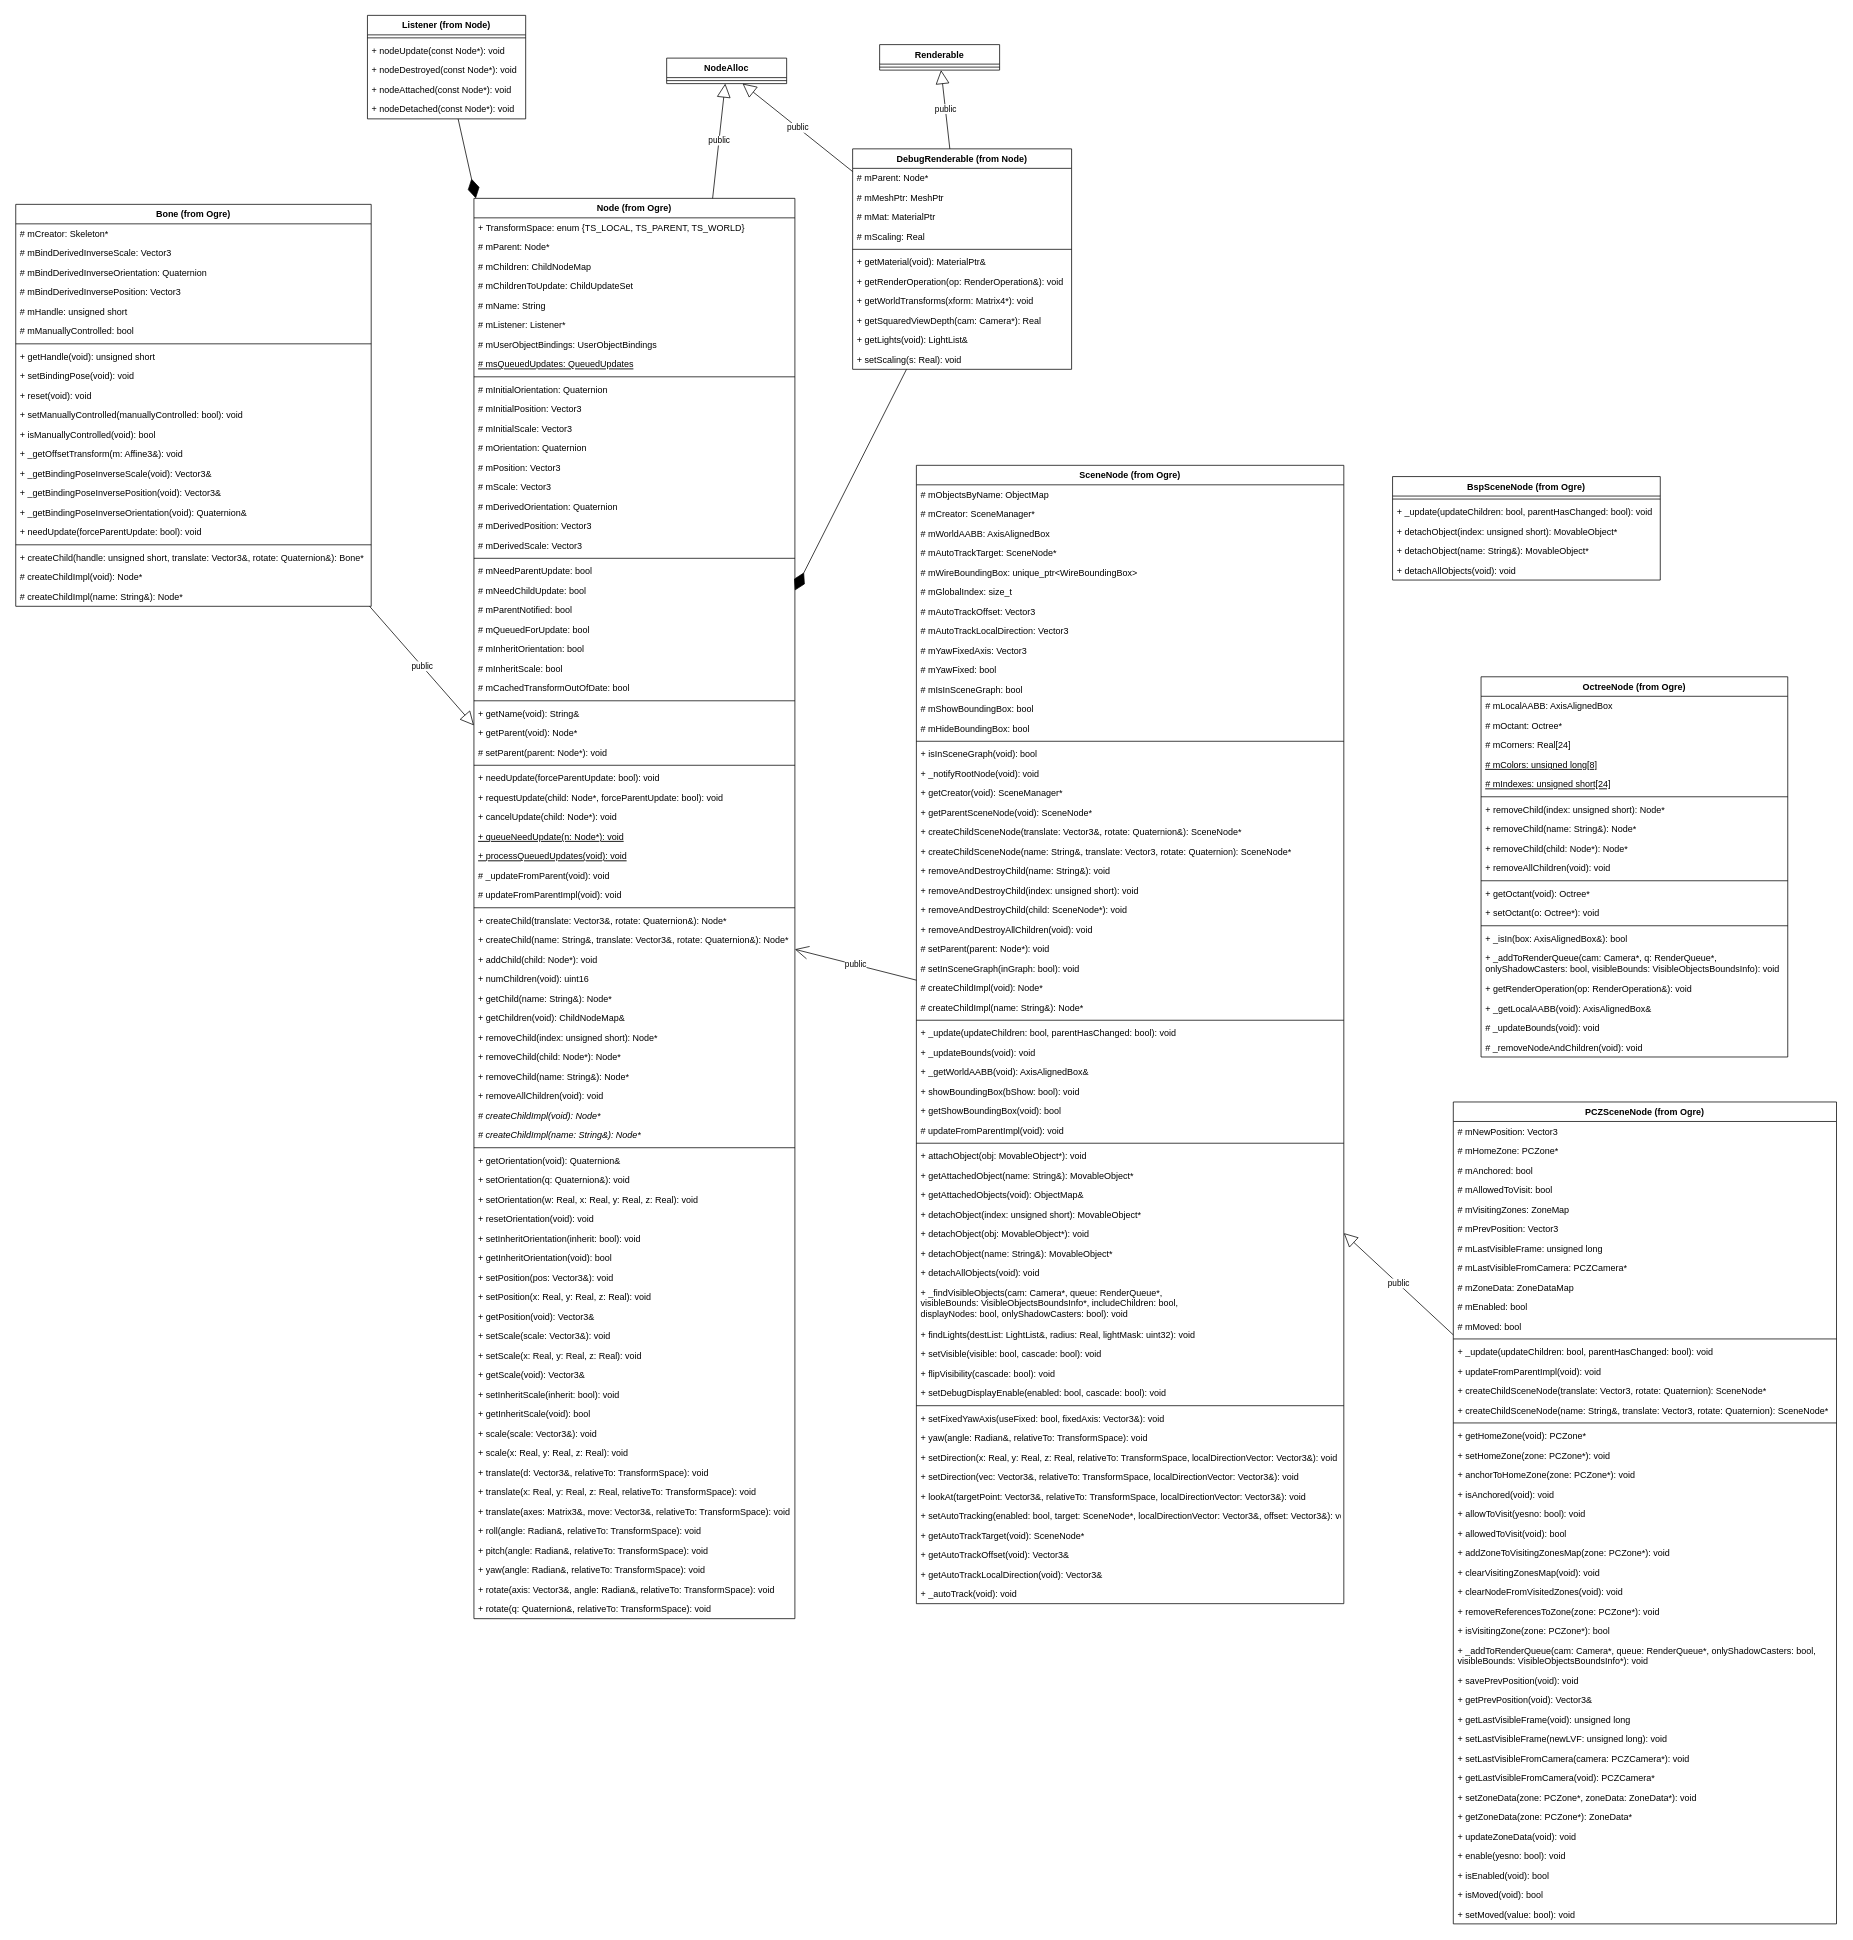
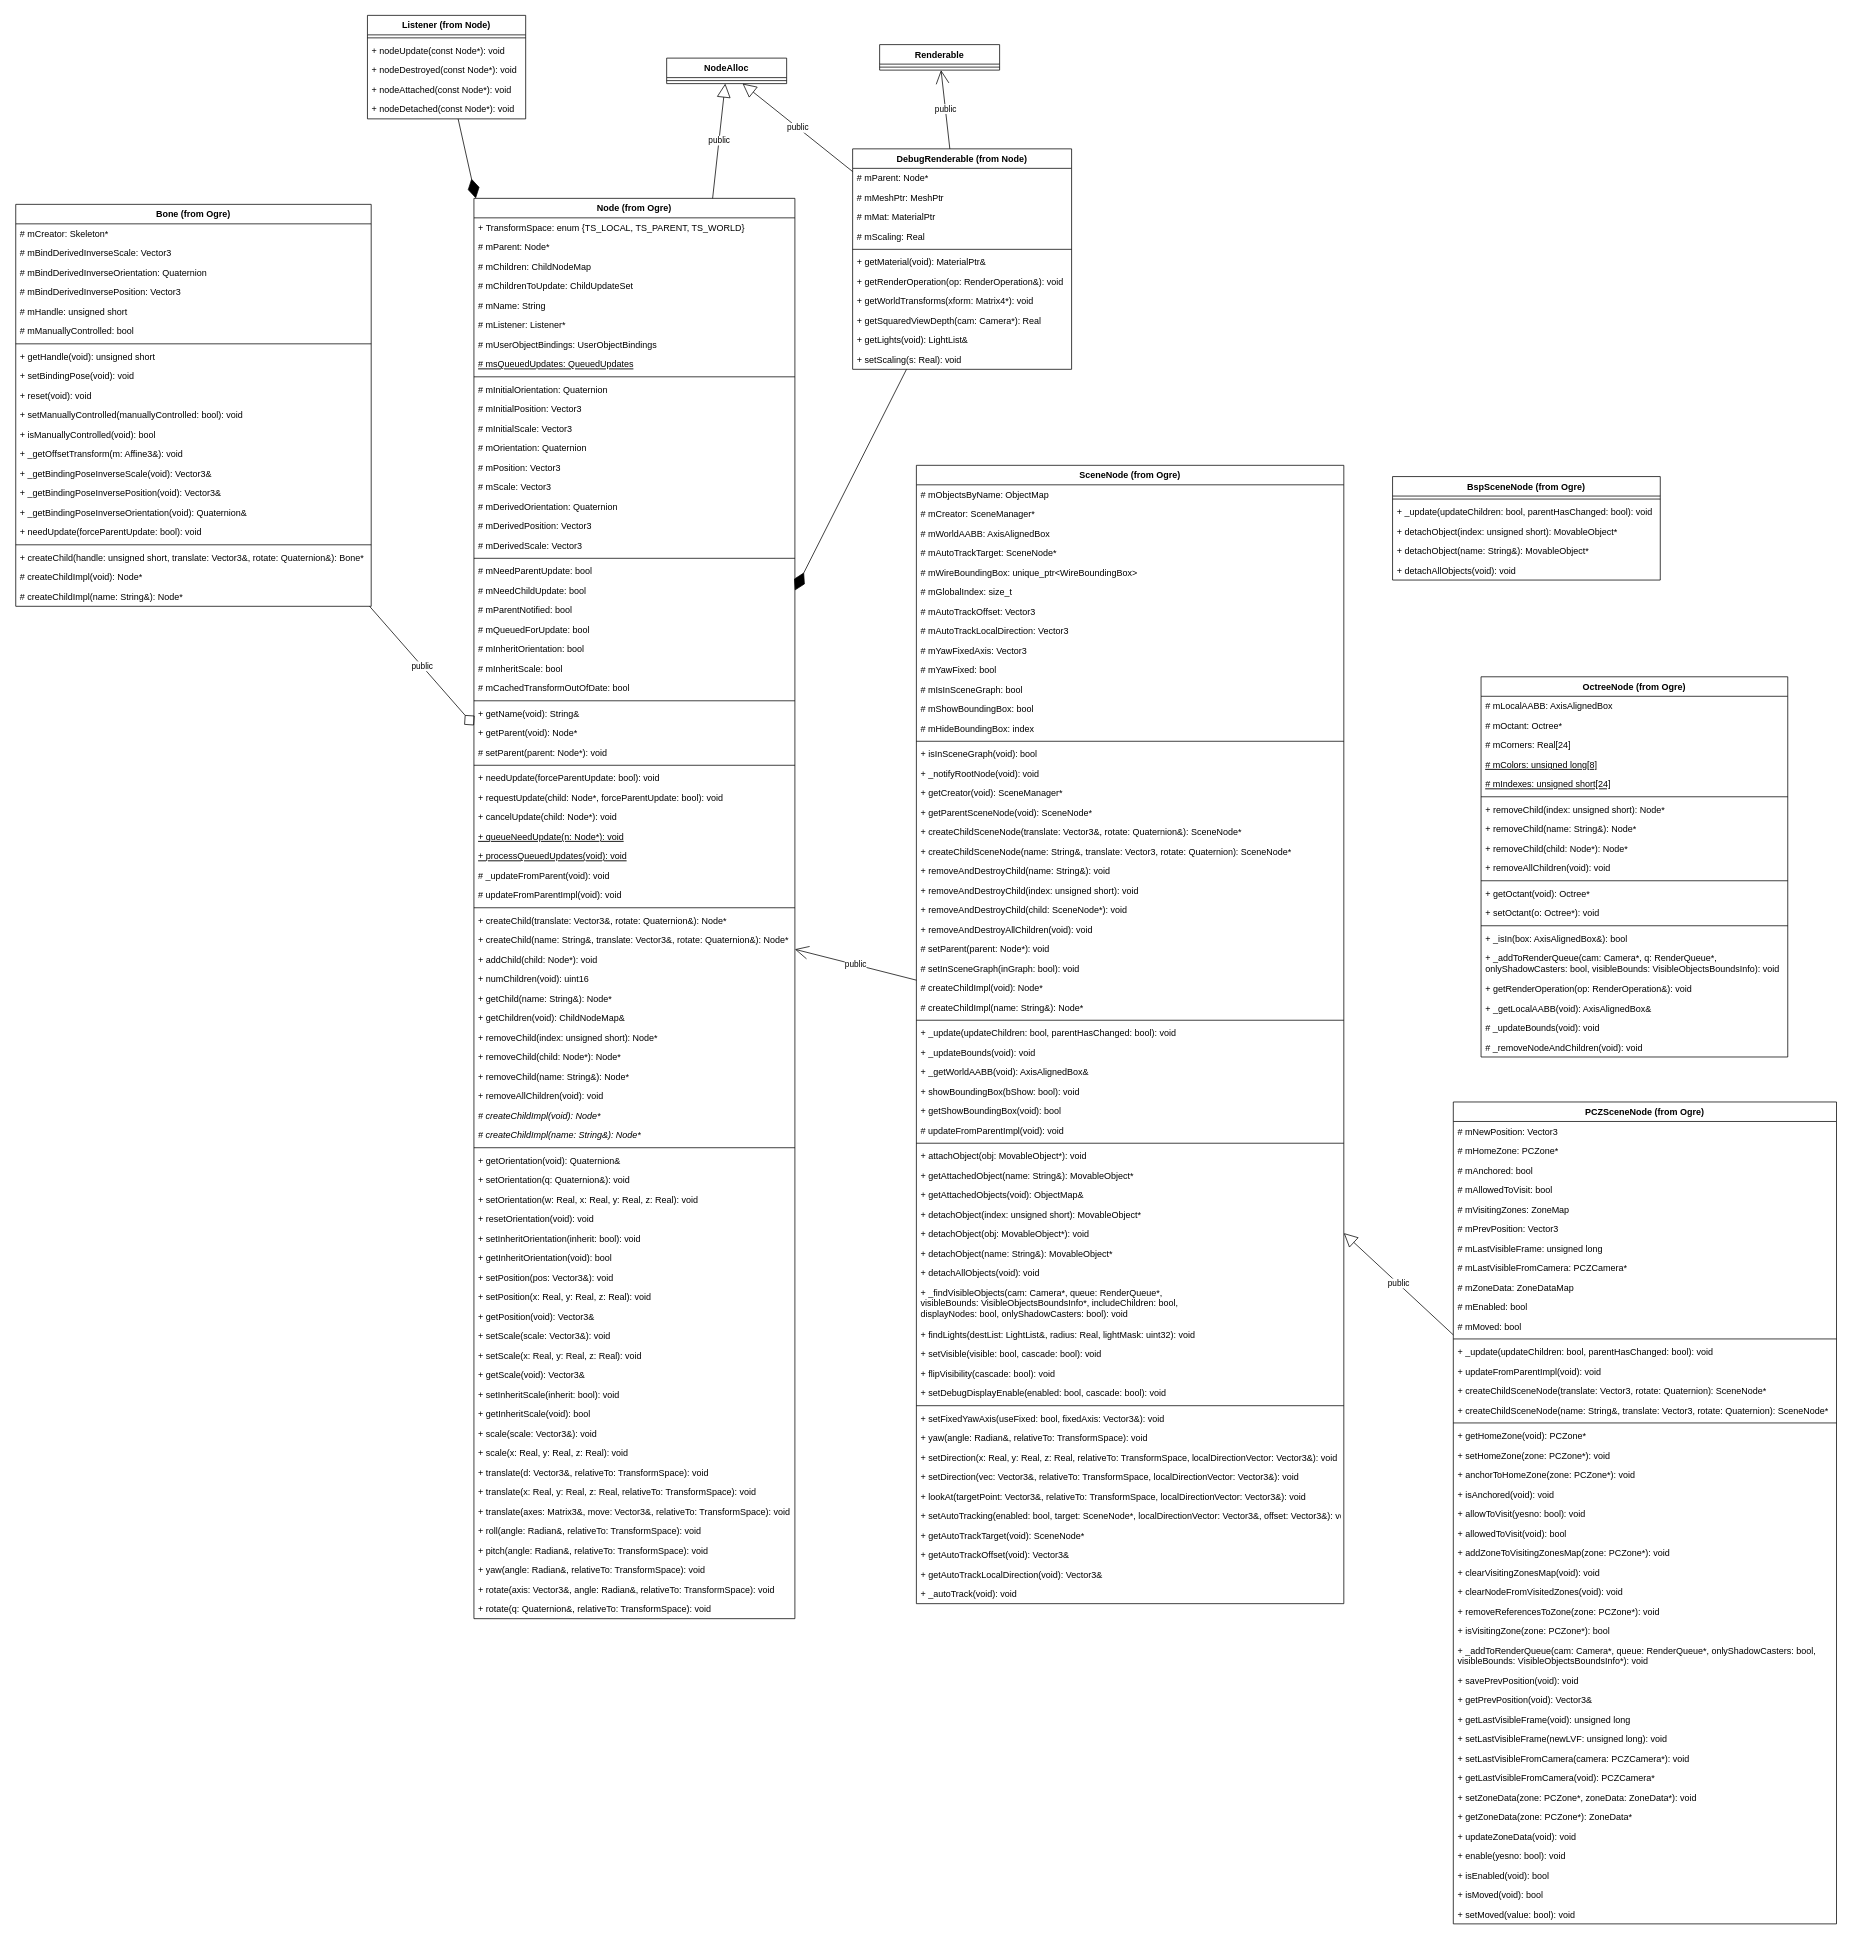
edge "DebugRenderable (from Node)" -> "Renderable": arrowhead block -> open
edge "Bone (from Ogre)" -> "Node (from Ogre)": arrowhead block -> diamond
node "# mHideBoundingBox: bool": label "# mHideBoundingBox: bool" -> "# mHideBoundingBox: index"
